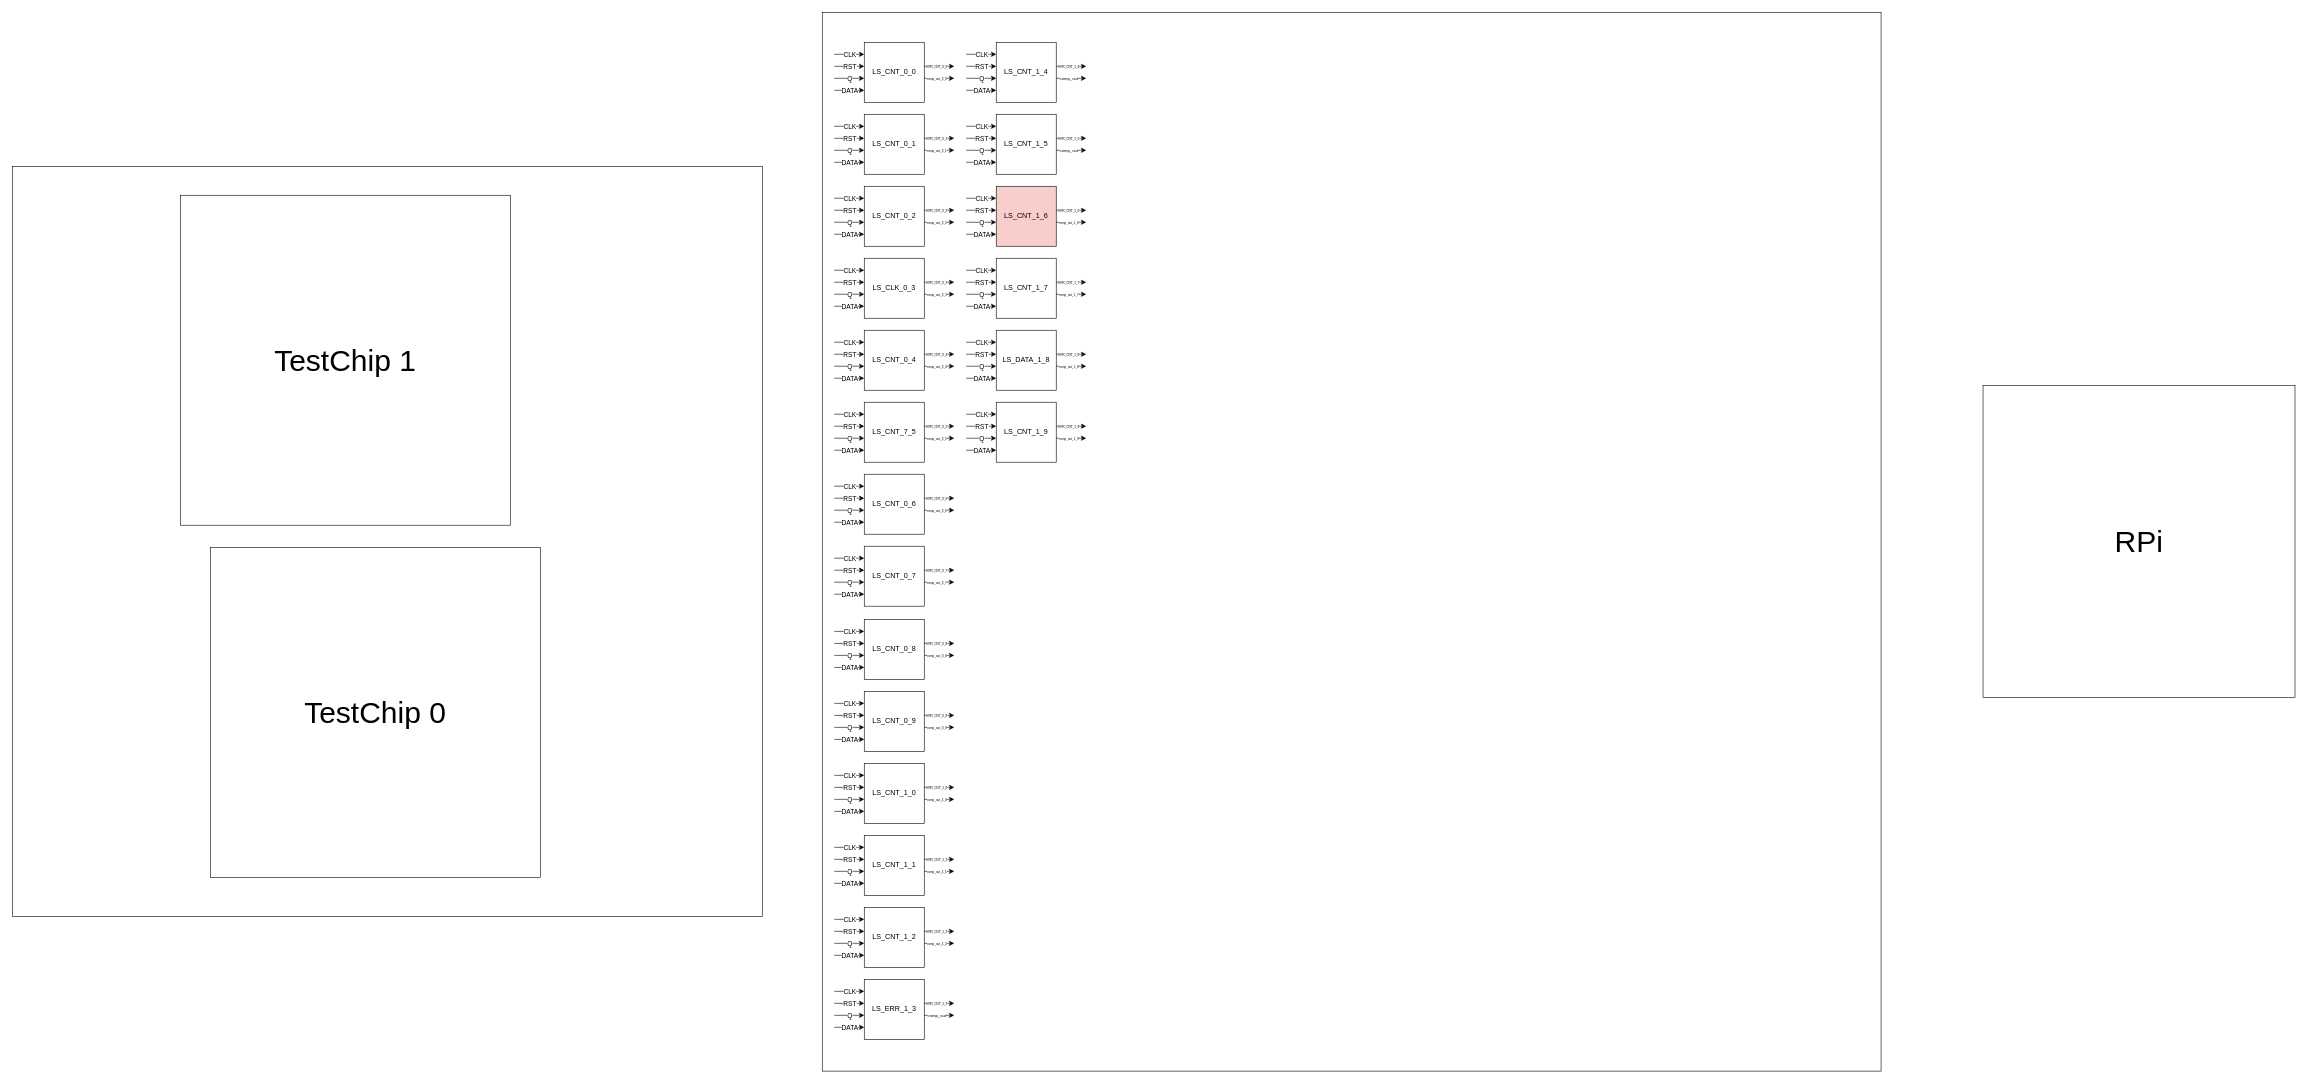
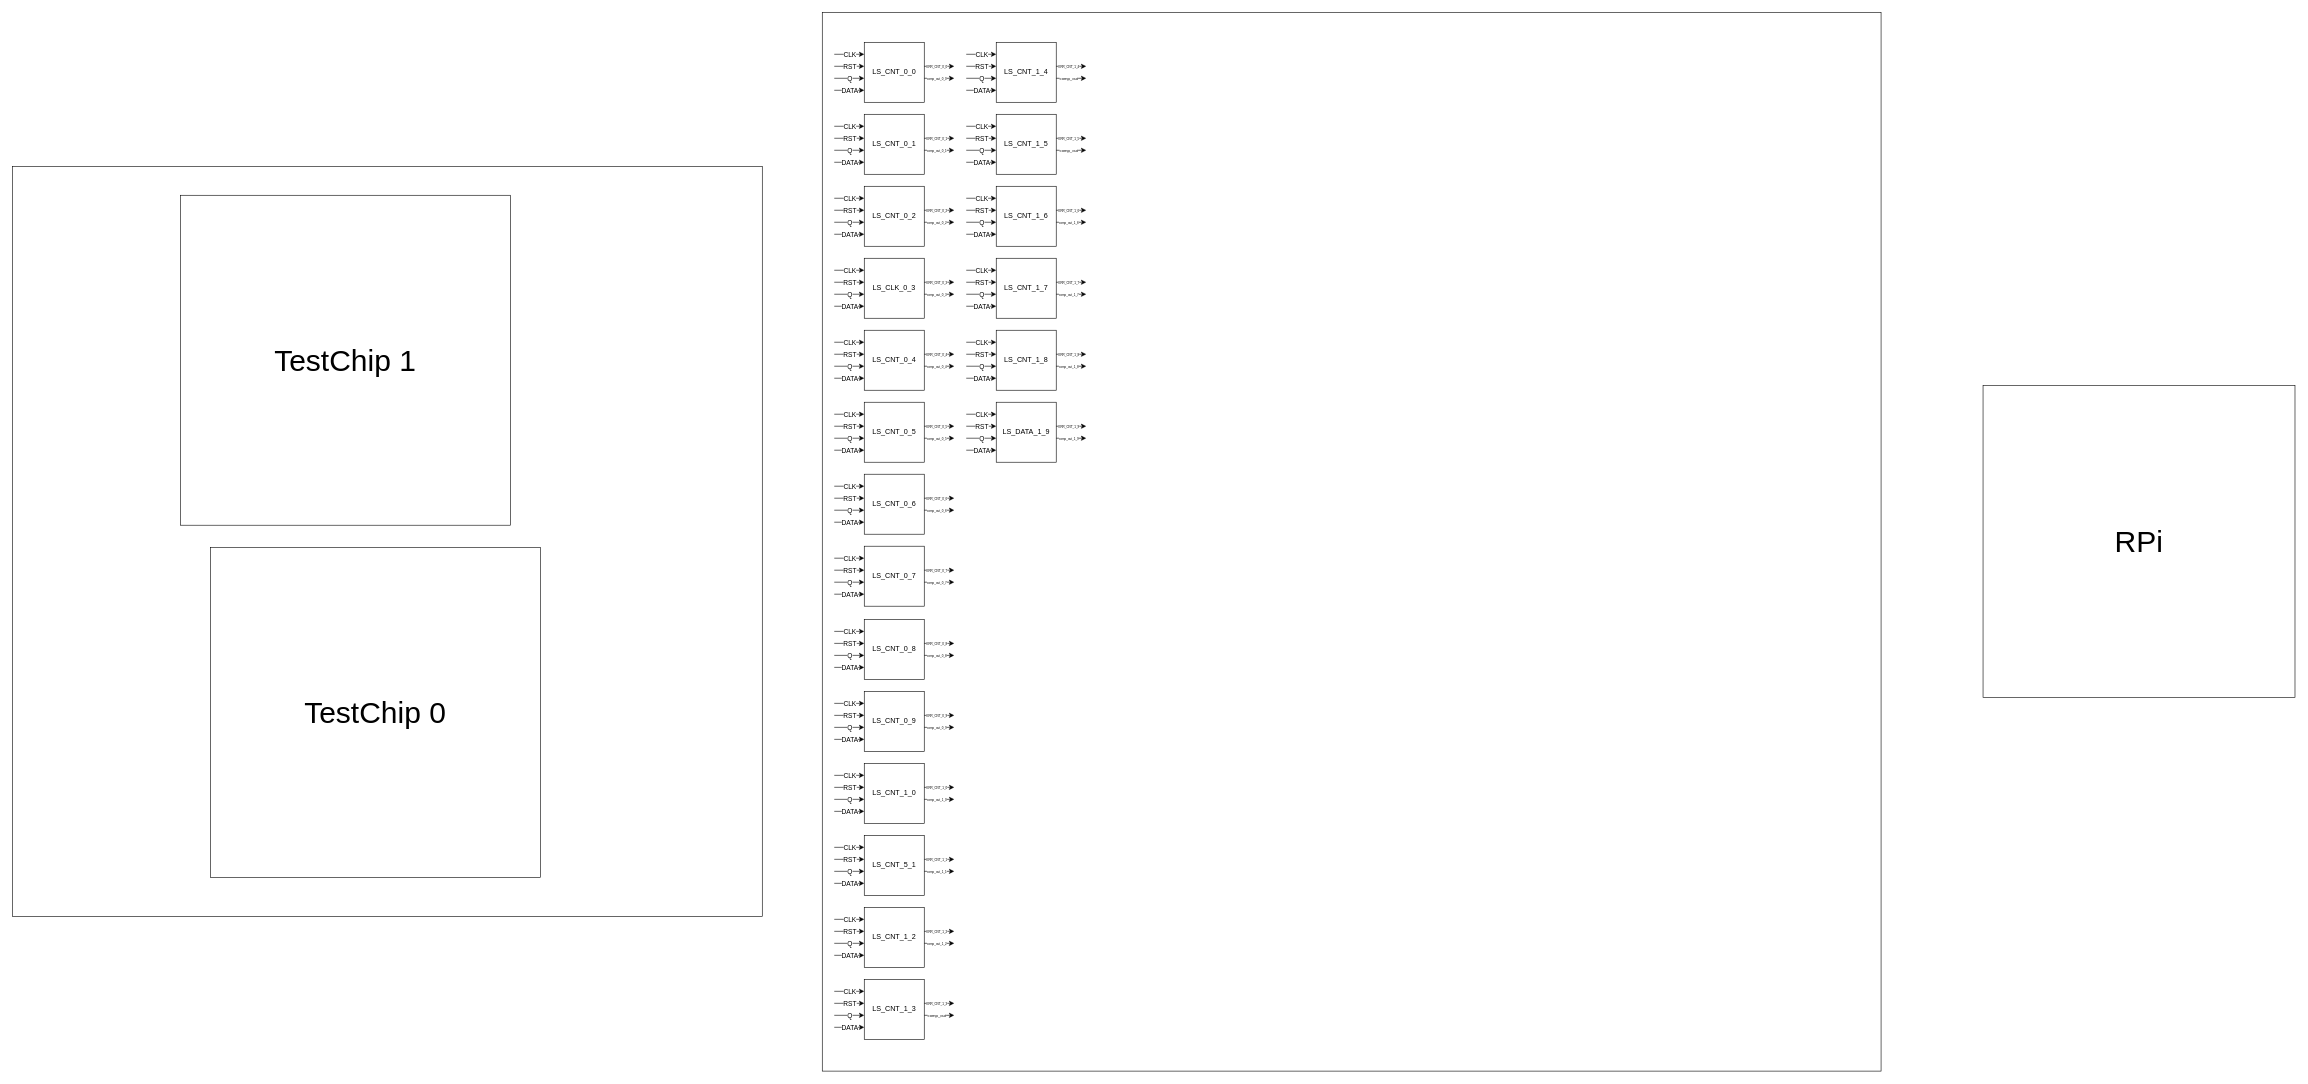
node "LS_CNT_1_6": fillcolor #f8cecc -> #ffffff
node "LS_DATA_1_8": label "LS_DATA_1_8" -> "LS_CNT_1_8"
node "LS_CNT_7_5": label "LS_CNT_7_5" -> "LS_CNT_0_5"
node "LS_CNT_1_9": label "LS_CNT_1_9" -> "LS_DATA_1_9"
node "LS_CNT_1_1": label "LS_CNT_1_1" -> "LS_CNT_5_1"
node "LS_ERR_1_3": label "LS_ERR_1_3" -> "LS_CNT_1_3"
